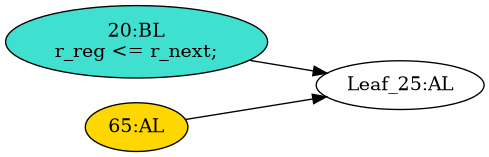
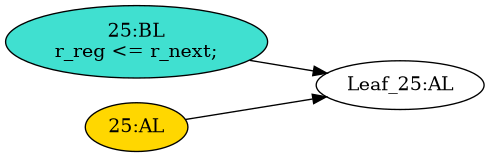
node "20:BL r_reg <= r_next;": label "20:BL r_reg <= r_next;" -> "25:BL r_reg <= r_next;"
node "65:AL": label "65:AL" -> "25:AL"
